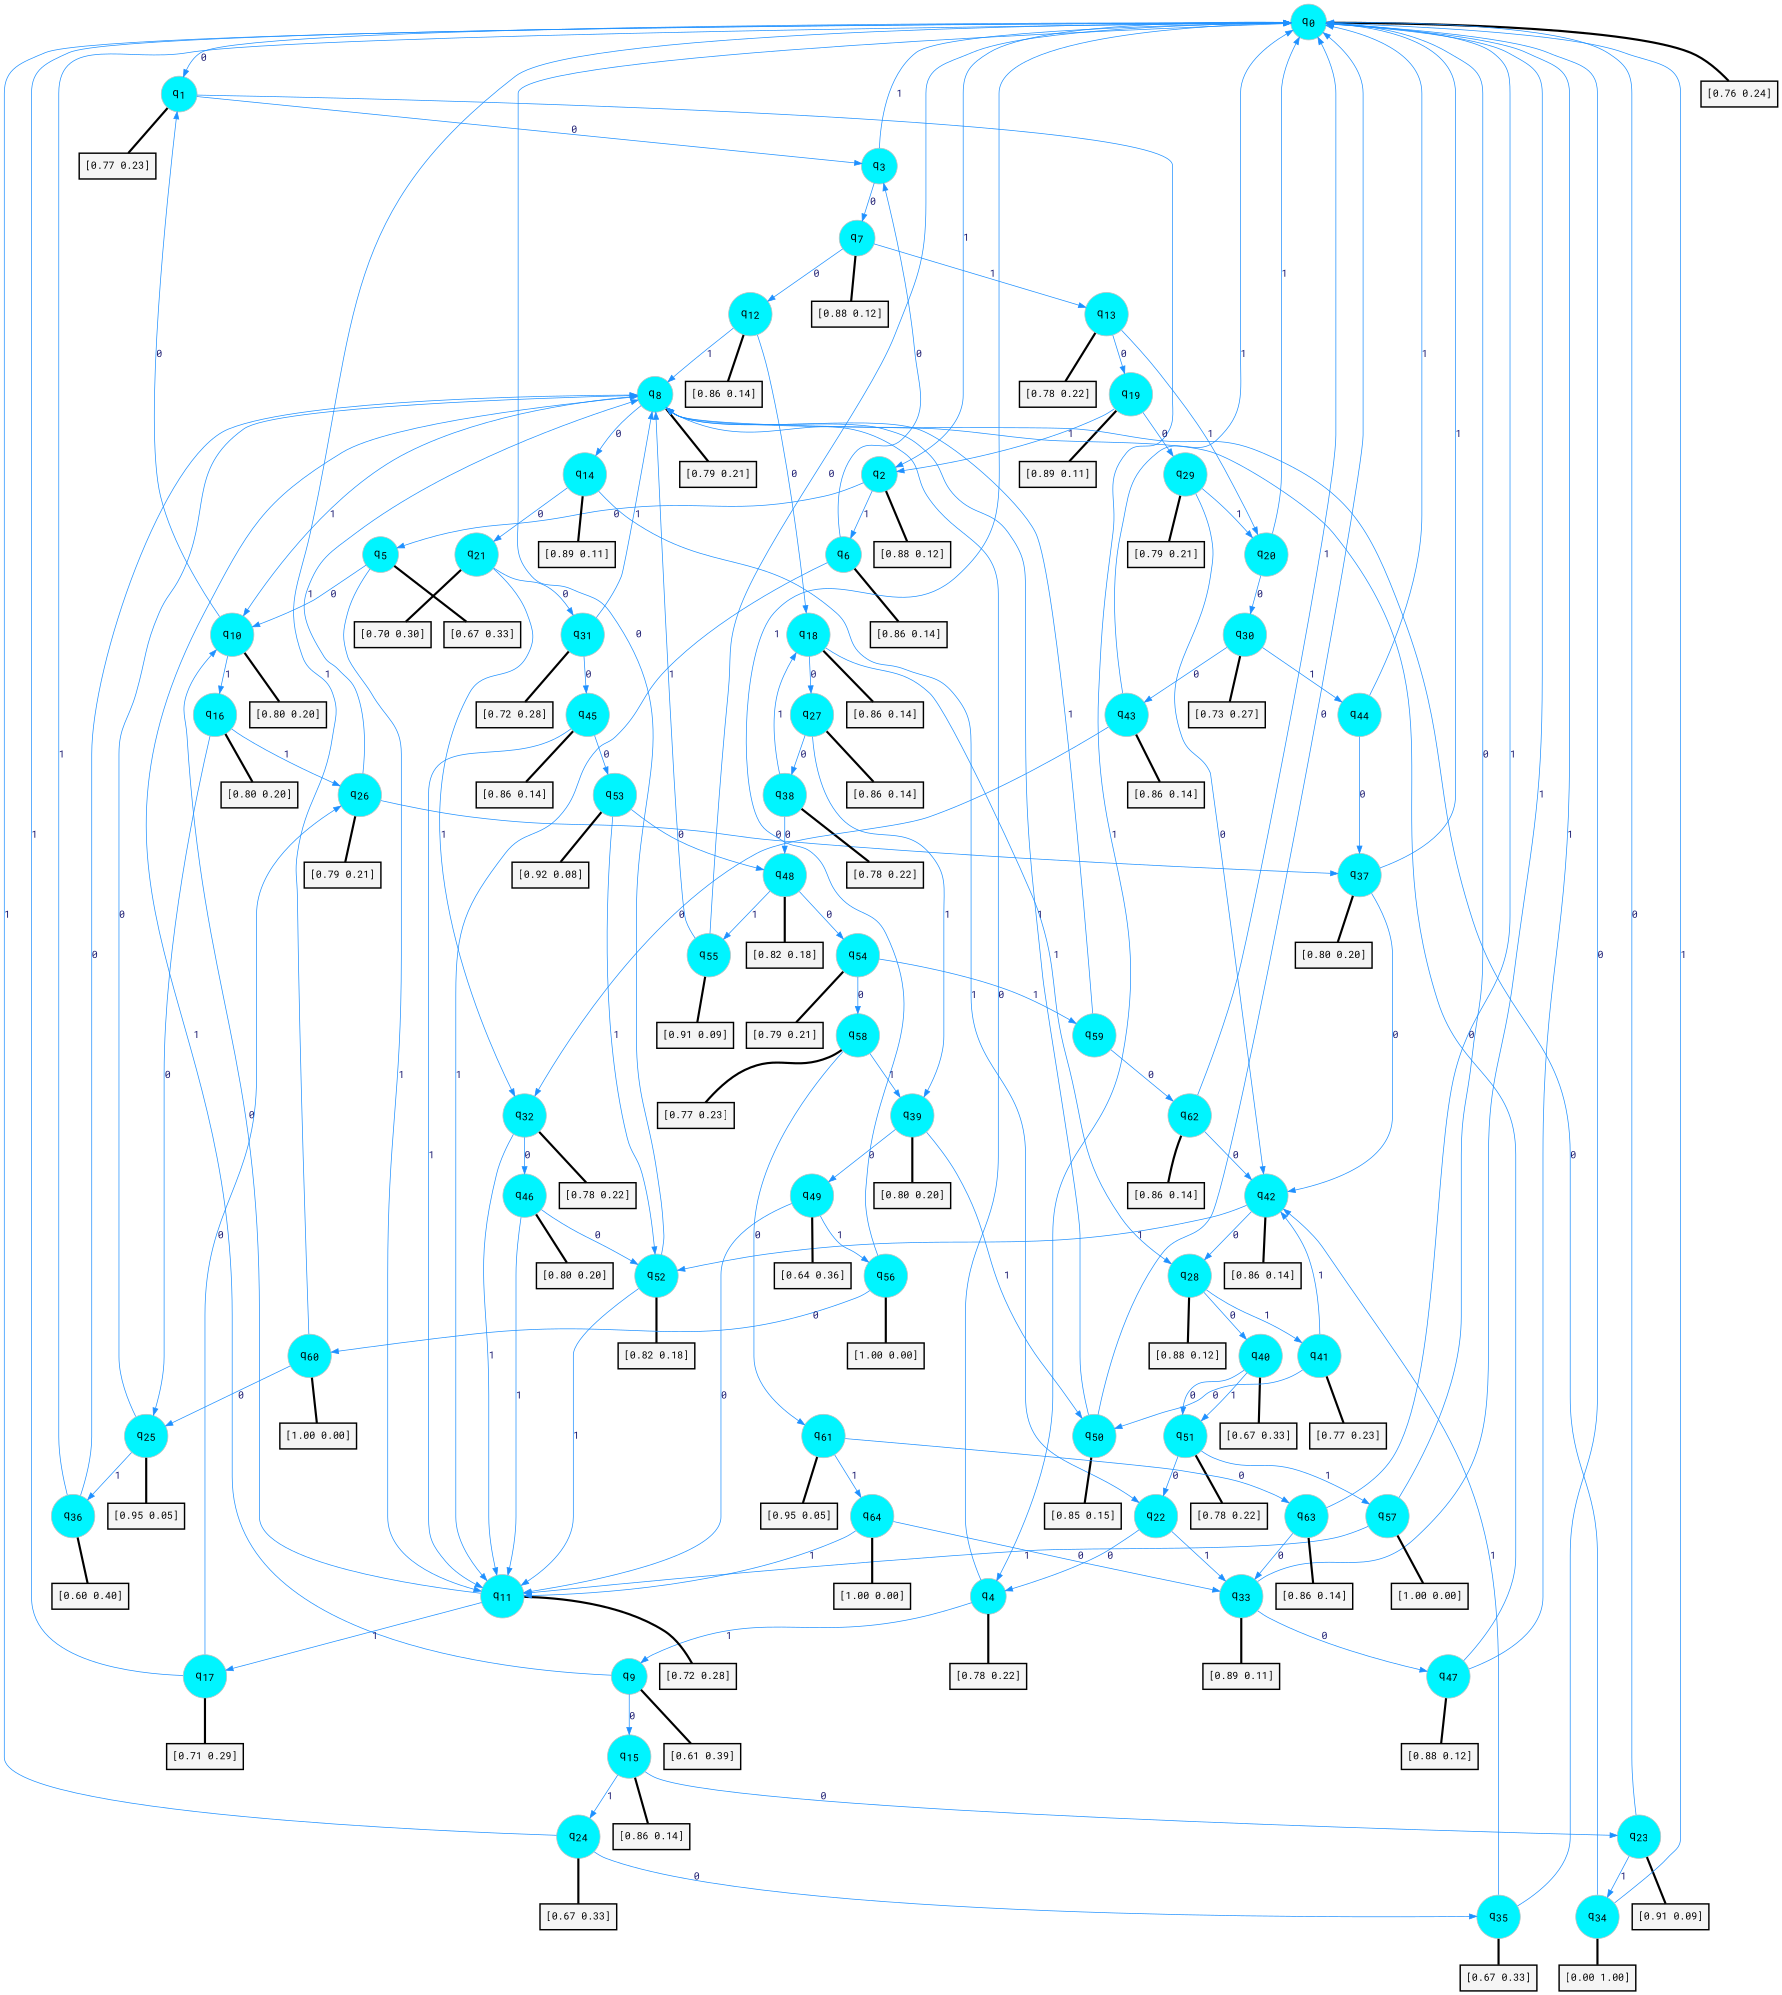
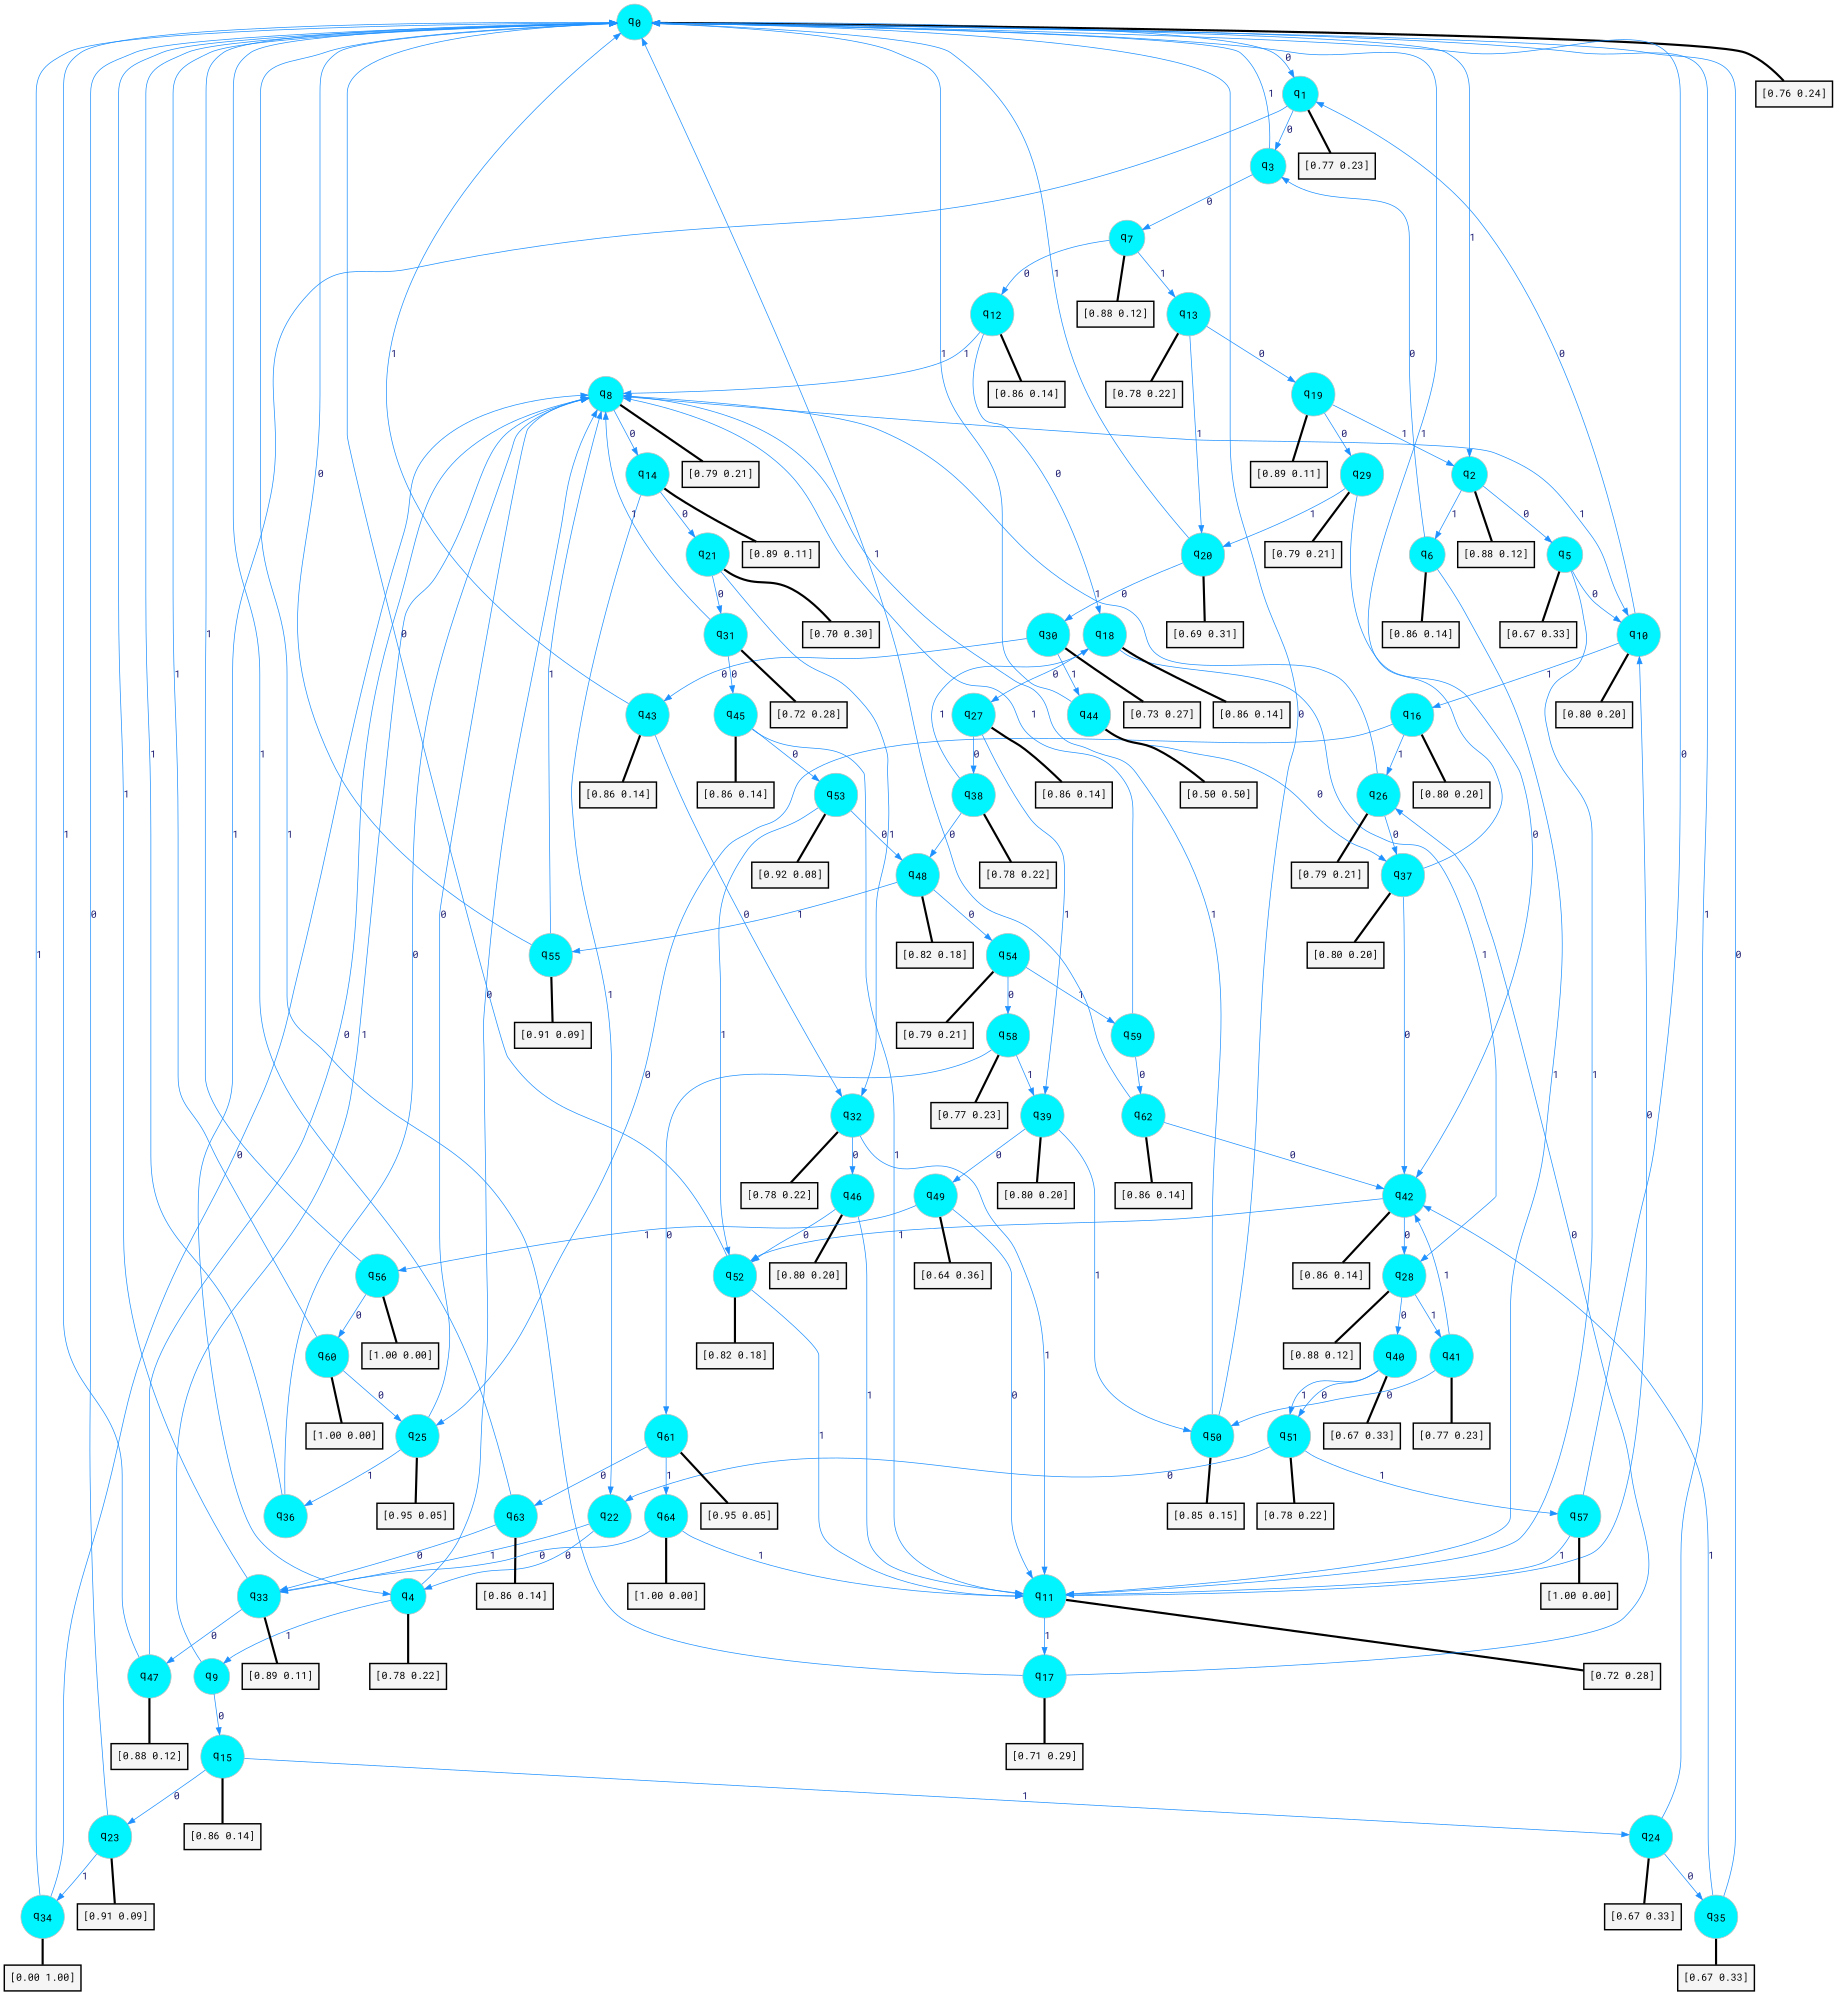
node "[0.69 0.31]": added
node "[0.50 0.50]": added
node "[0.60 0.40]": removed
node "[0.61 0.39]": removed
